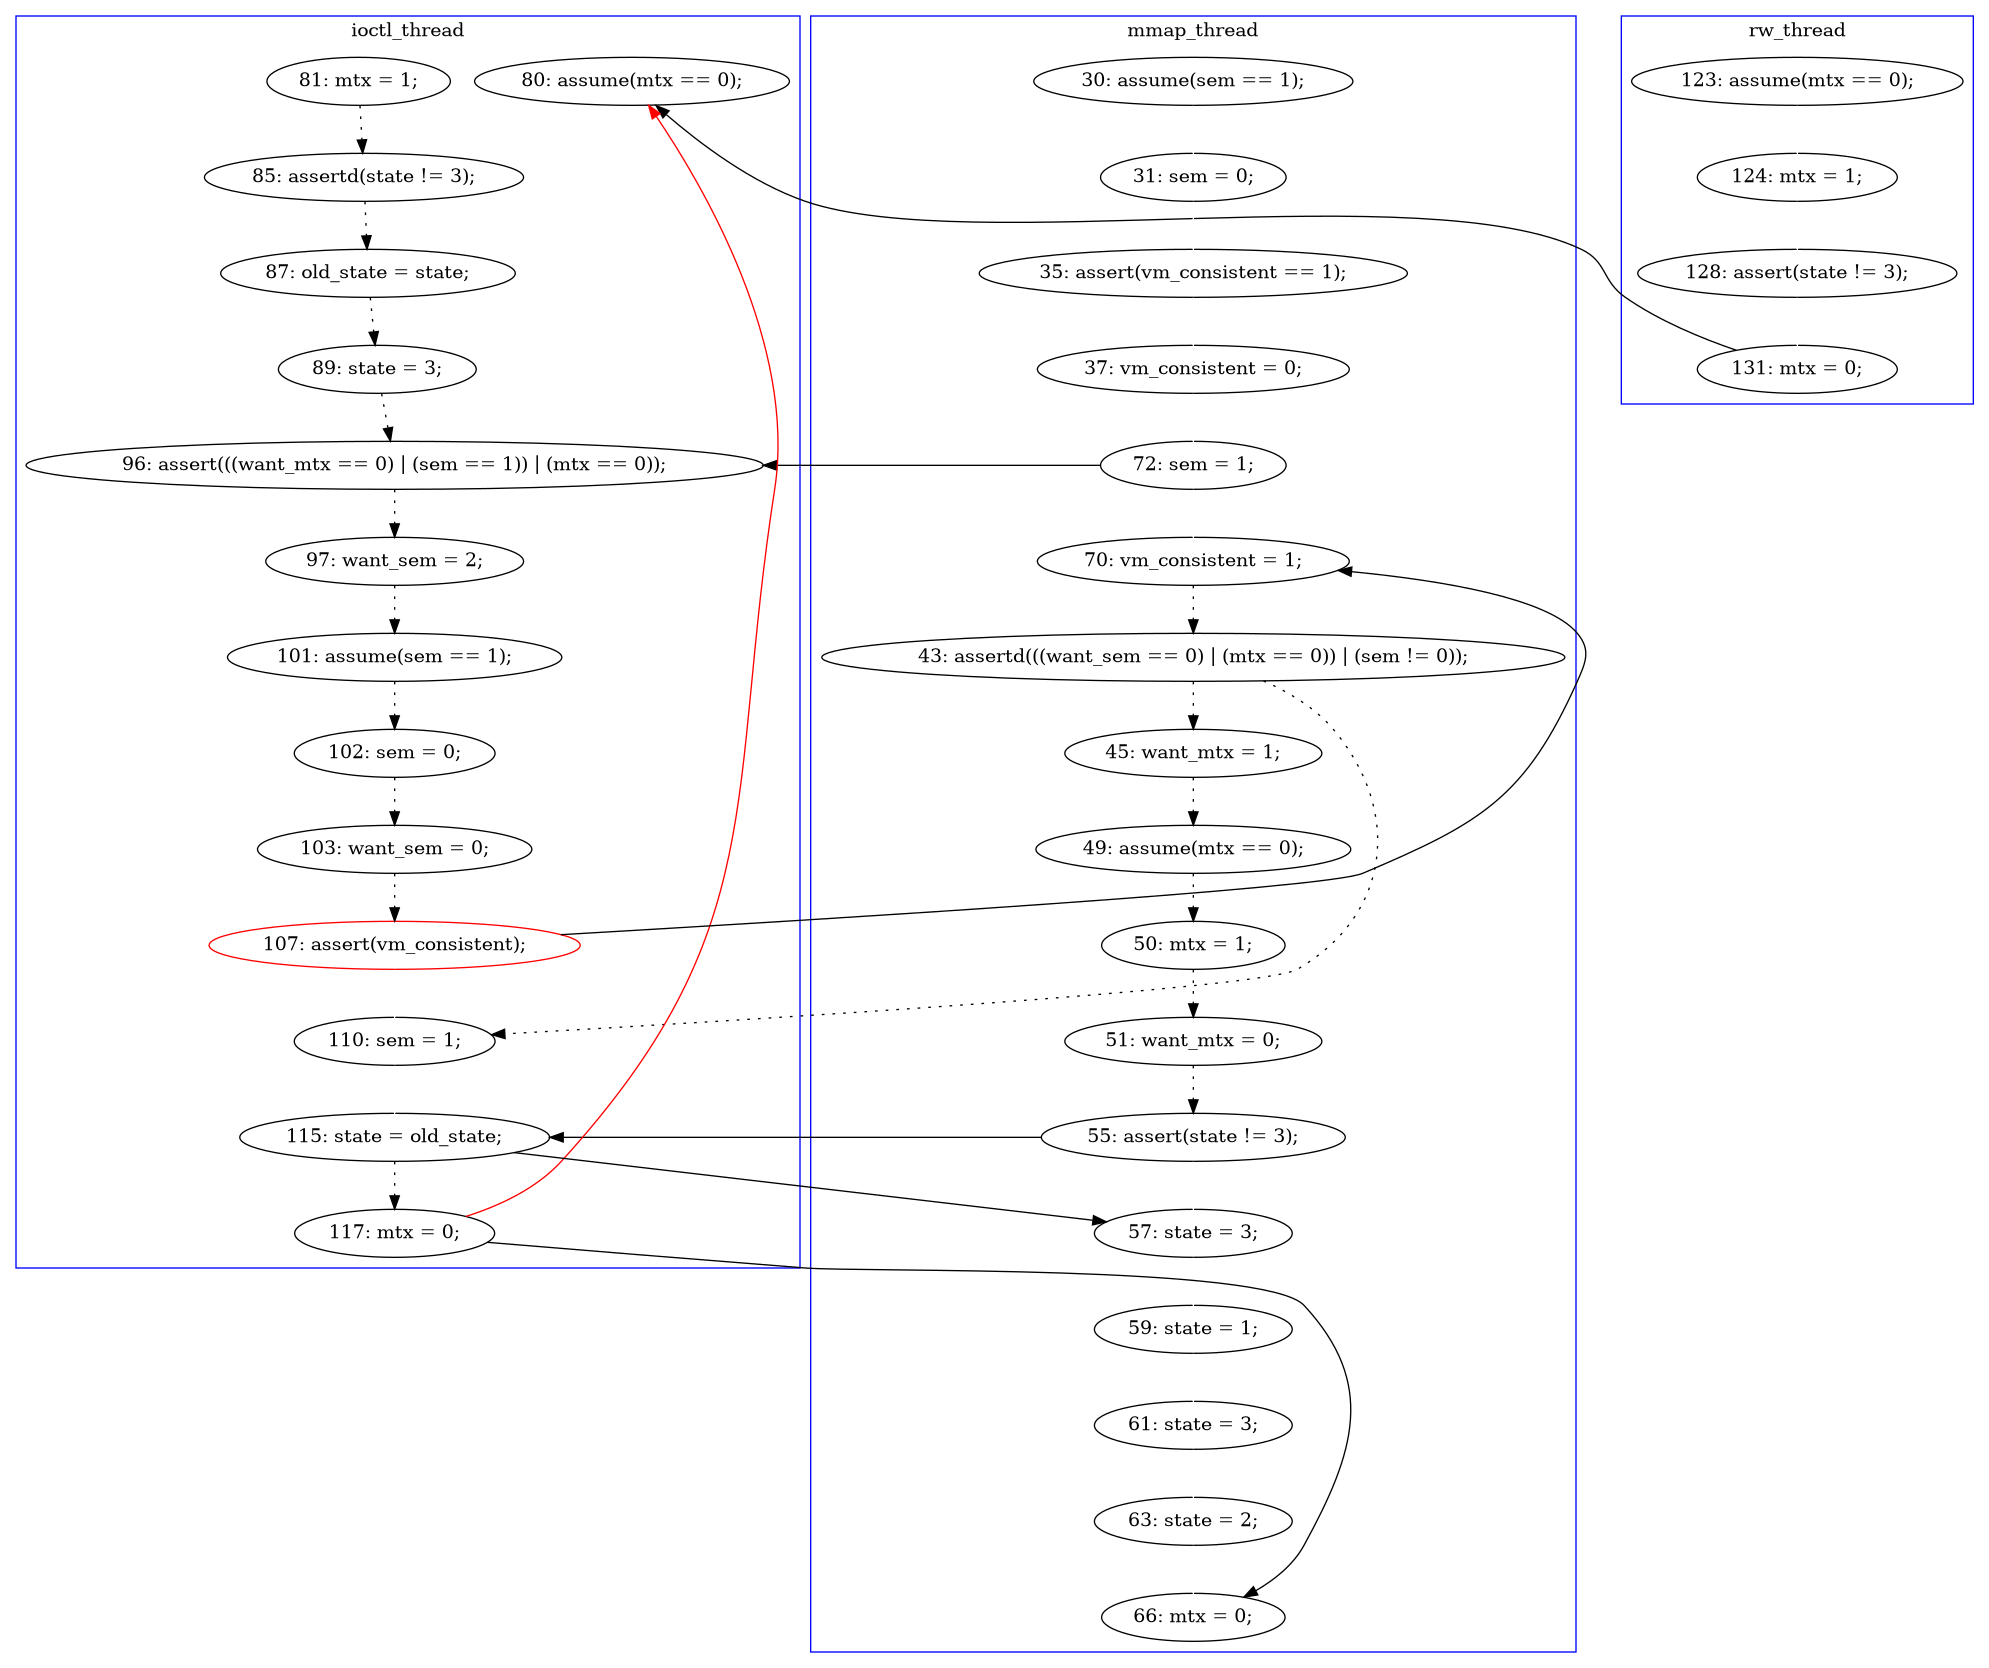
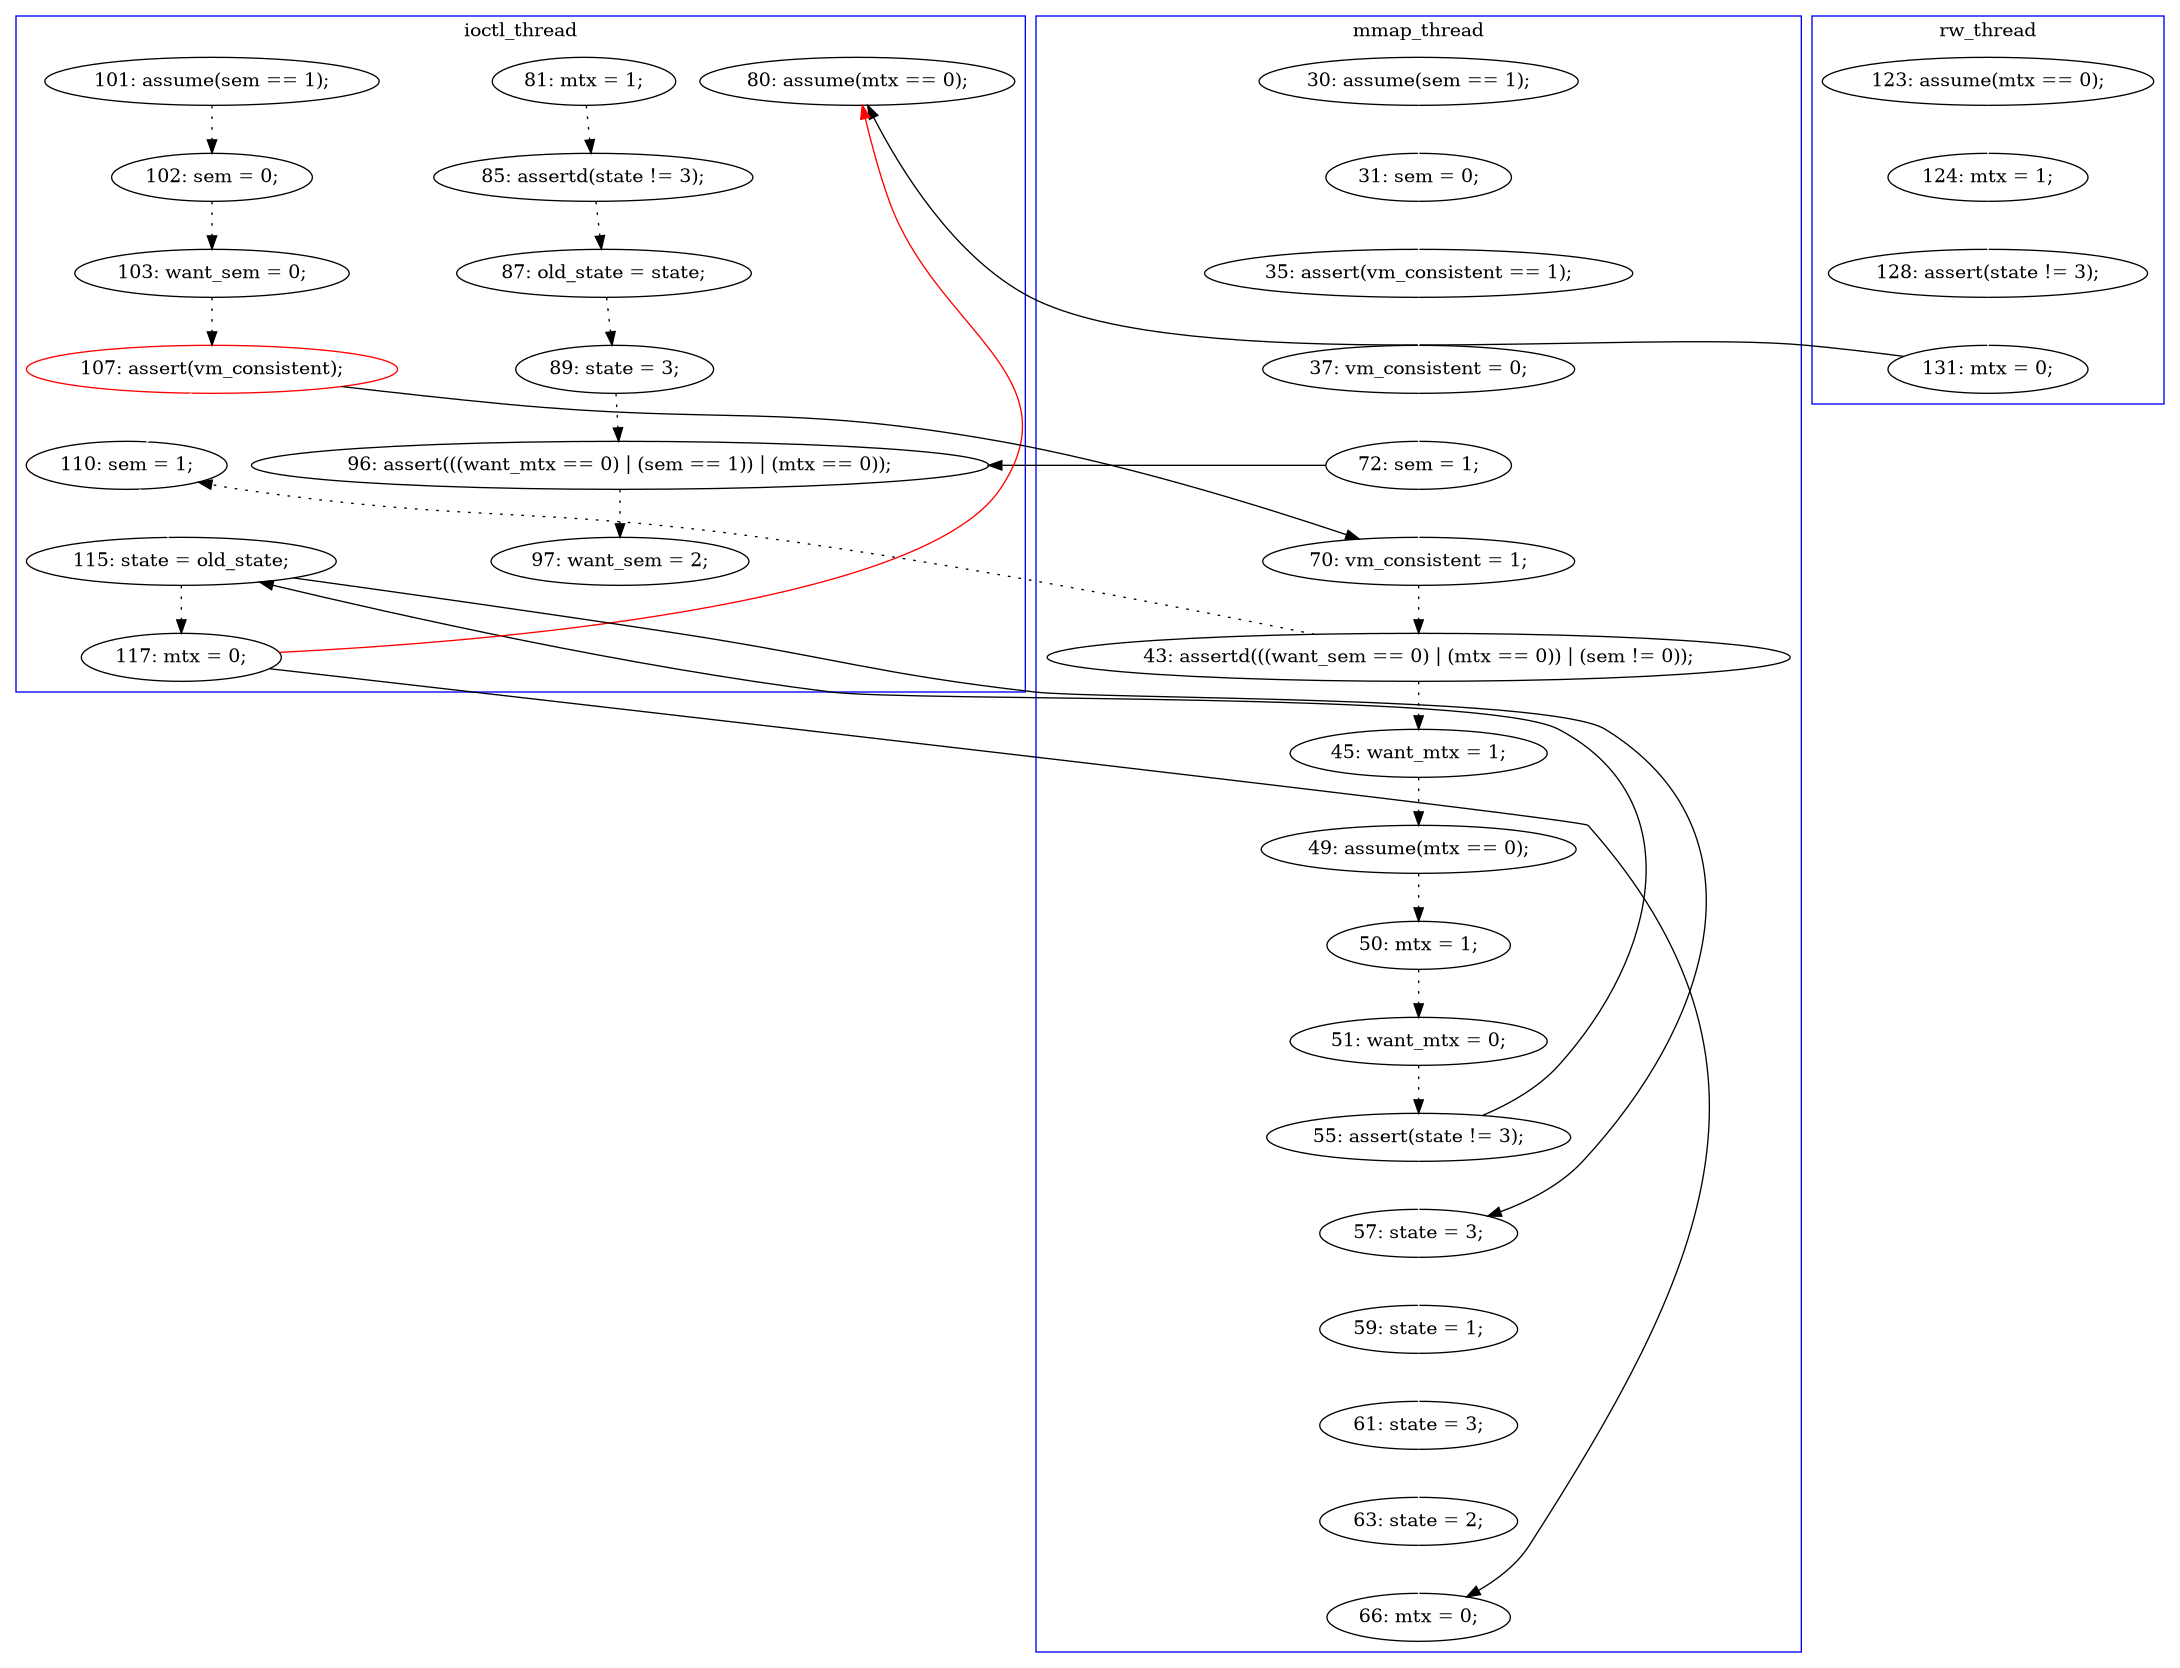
edge "97: want_sem = 2;" -> "101: assume(sem == 1);": removed
